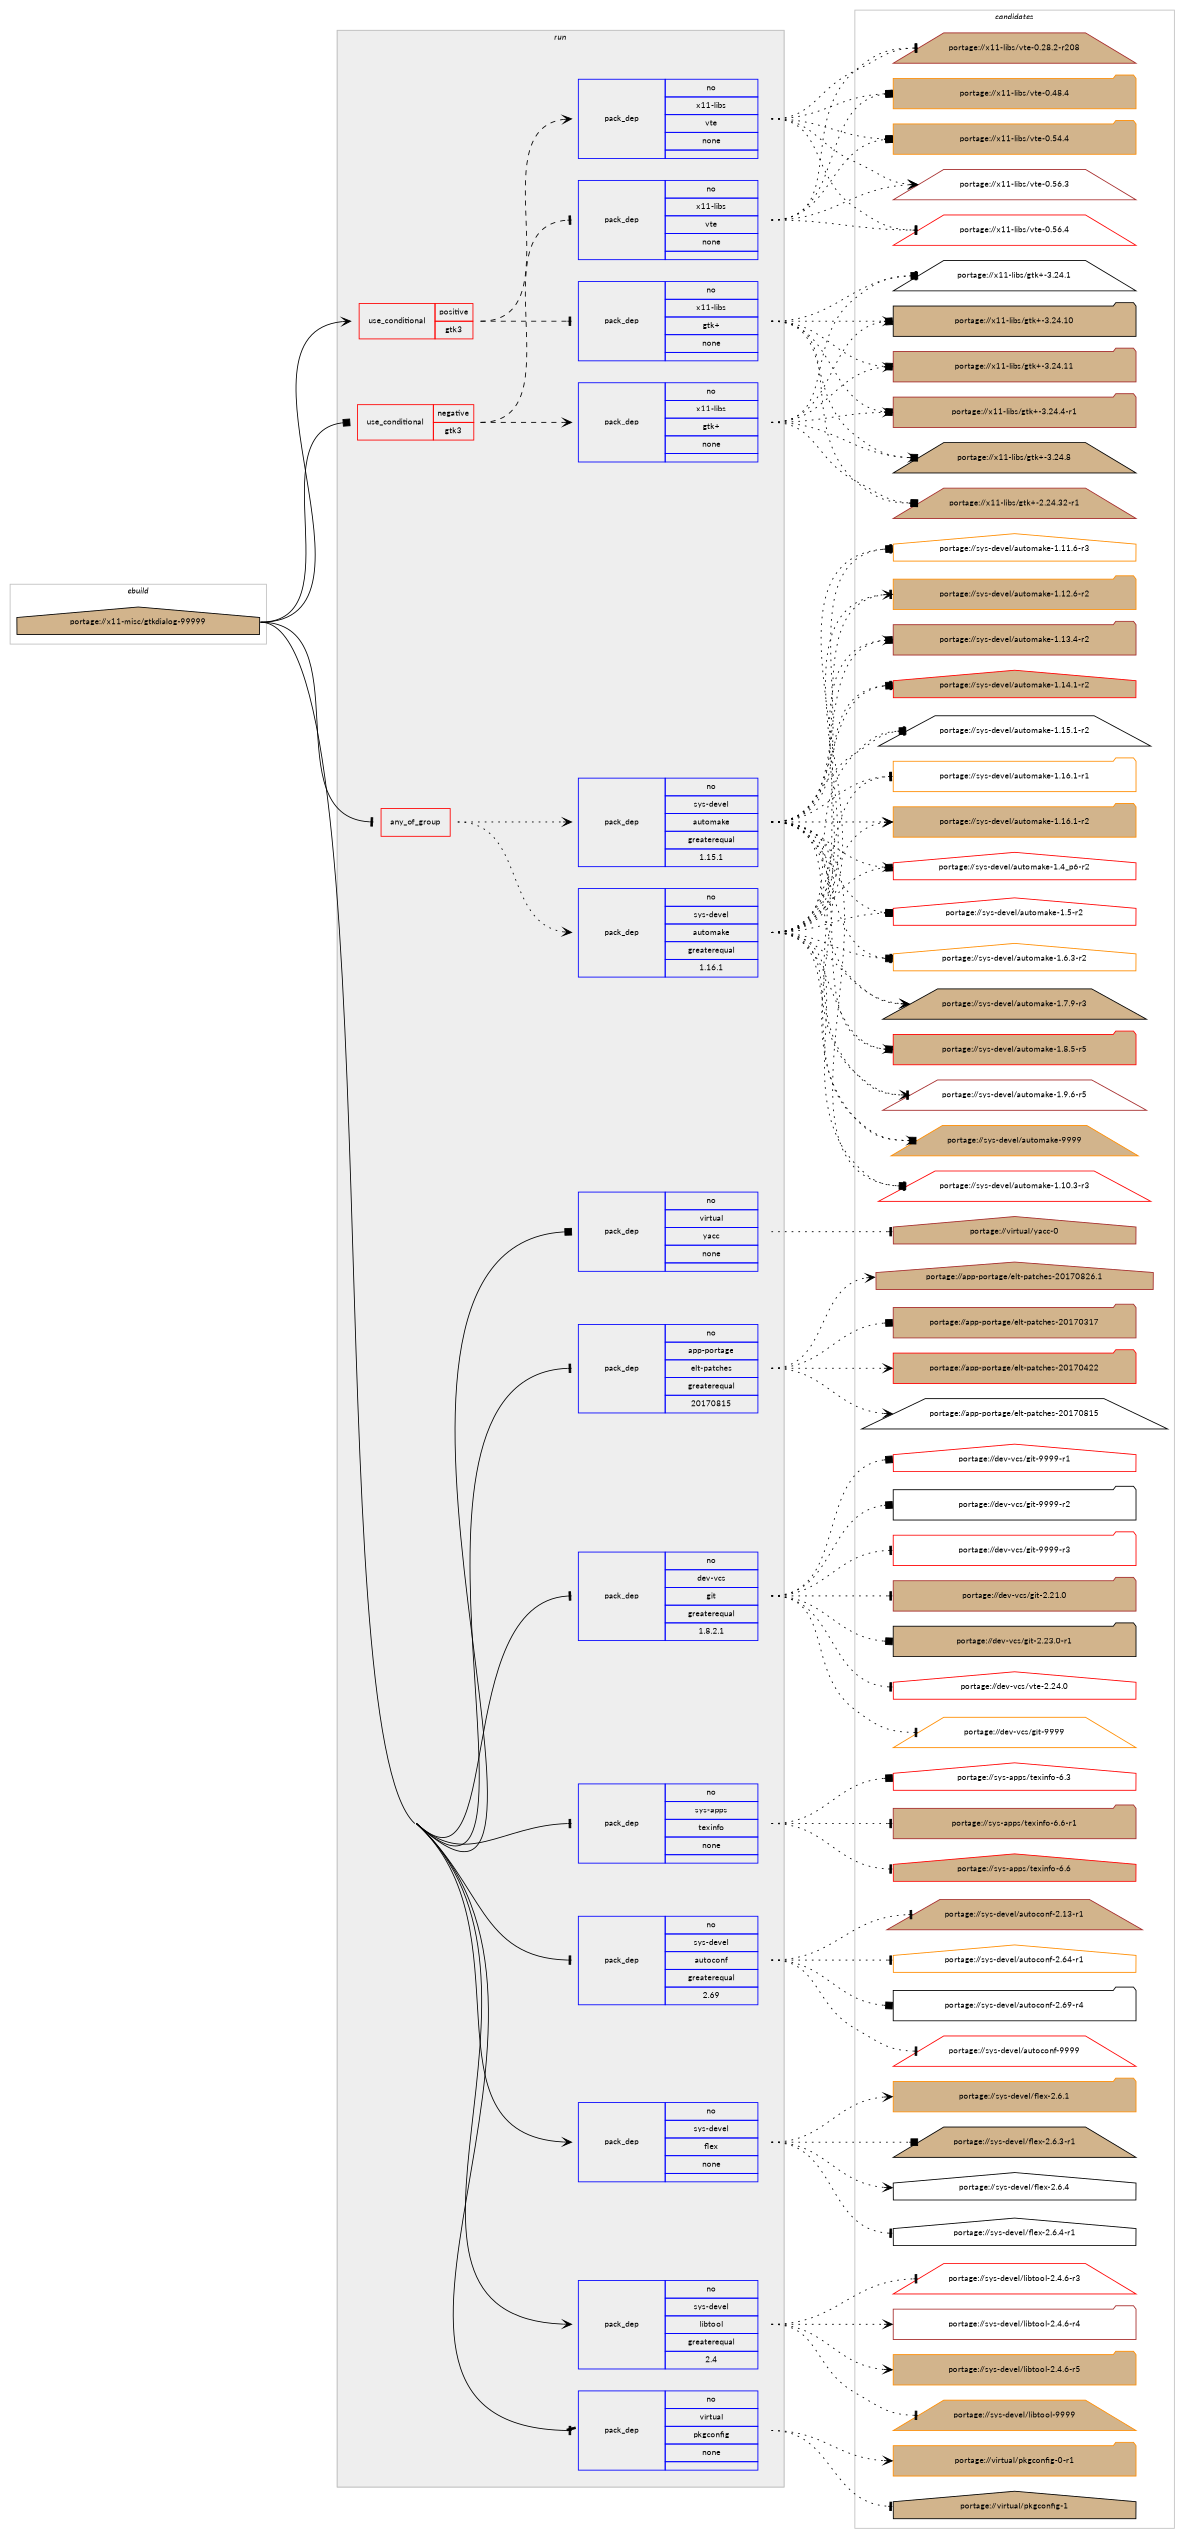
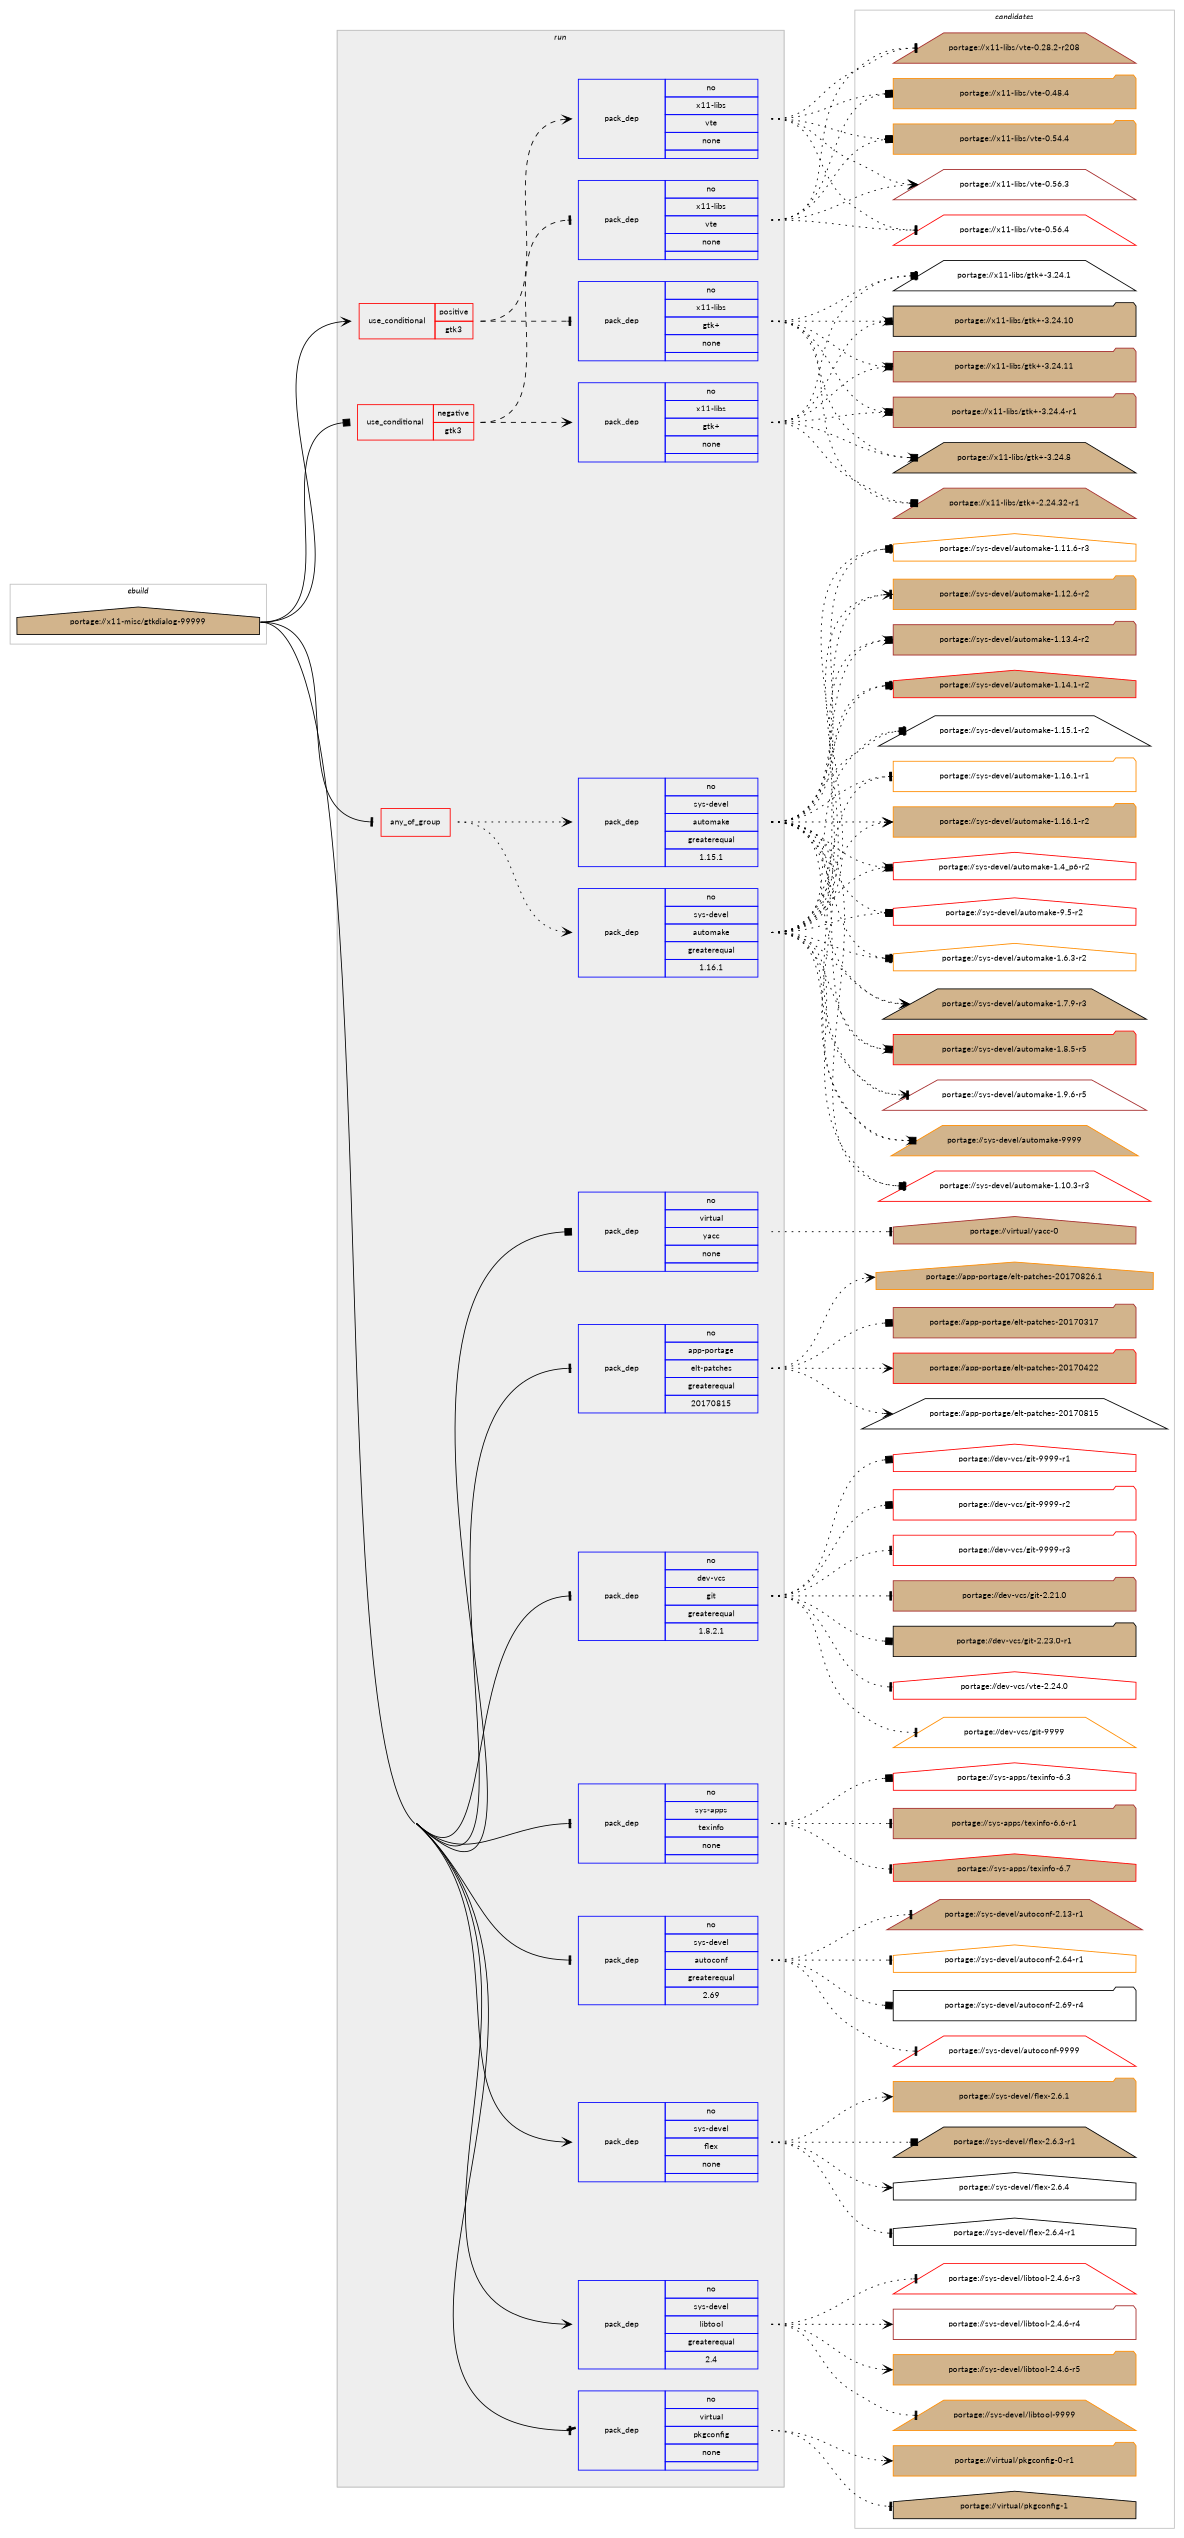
node "portage://sys-devel/automake-1.5-r2": label "portage://sys-devel/automake-1.5-r2" -> "portage://sys-devel/automake-9.5-r2"
node "portage://app-portage/elt-patches-20170826.1": color brown -> darkorange
node "portage://dev-vcs/git-9999-r2": color black -> red
node "portage://sys-apps/texinfo-6.6": label "portage://sys-apps/texinfo-6.6" -> "portage://sys-apps/texinfo-6.7"
